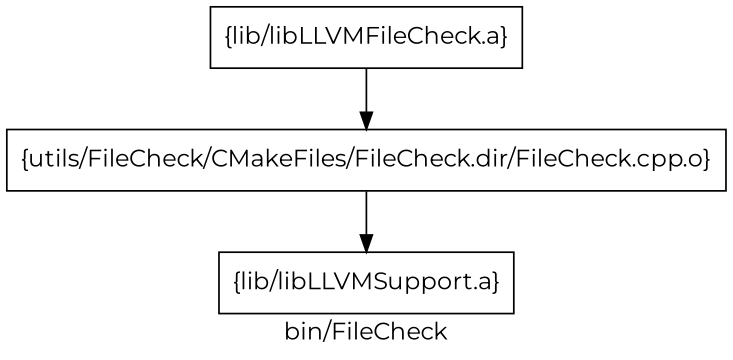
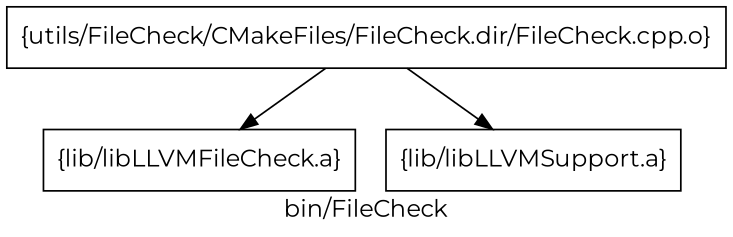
edge "{lib/libLLVMFileCheck.a}" -> "{utils/FileCheck/CMakeFiles/FileCheck.dir/FileCheck.cpp.o}": reversed
